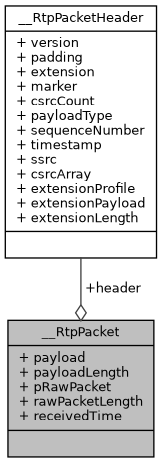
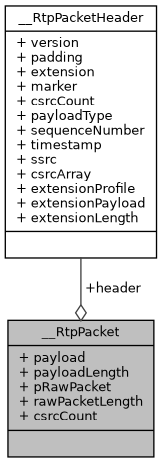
node "__RtpPacket": text "+ receivedTime" -> "+ csrcCount"
